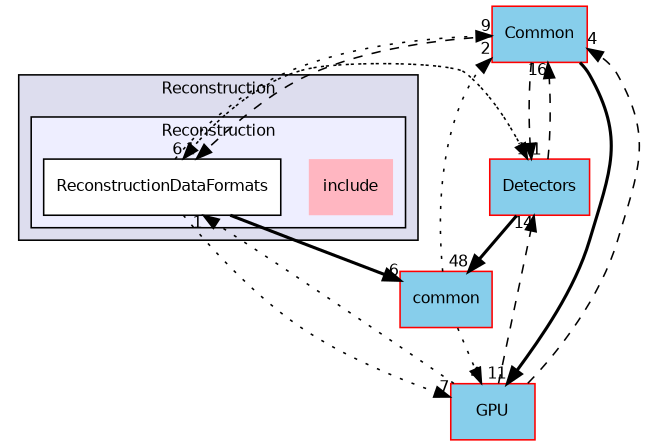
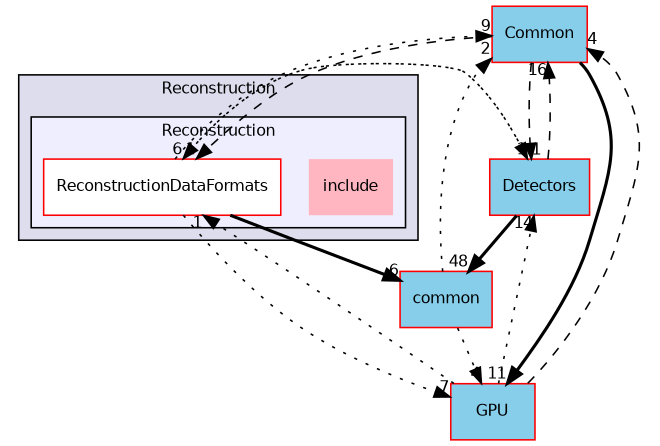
node "ReconstructionDataFormats": color black -> red
edge "GPU" -> "Detectors": style dashed -> dotted
